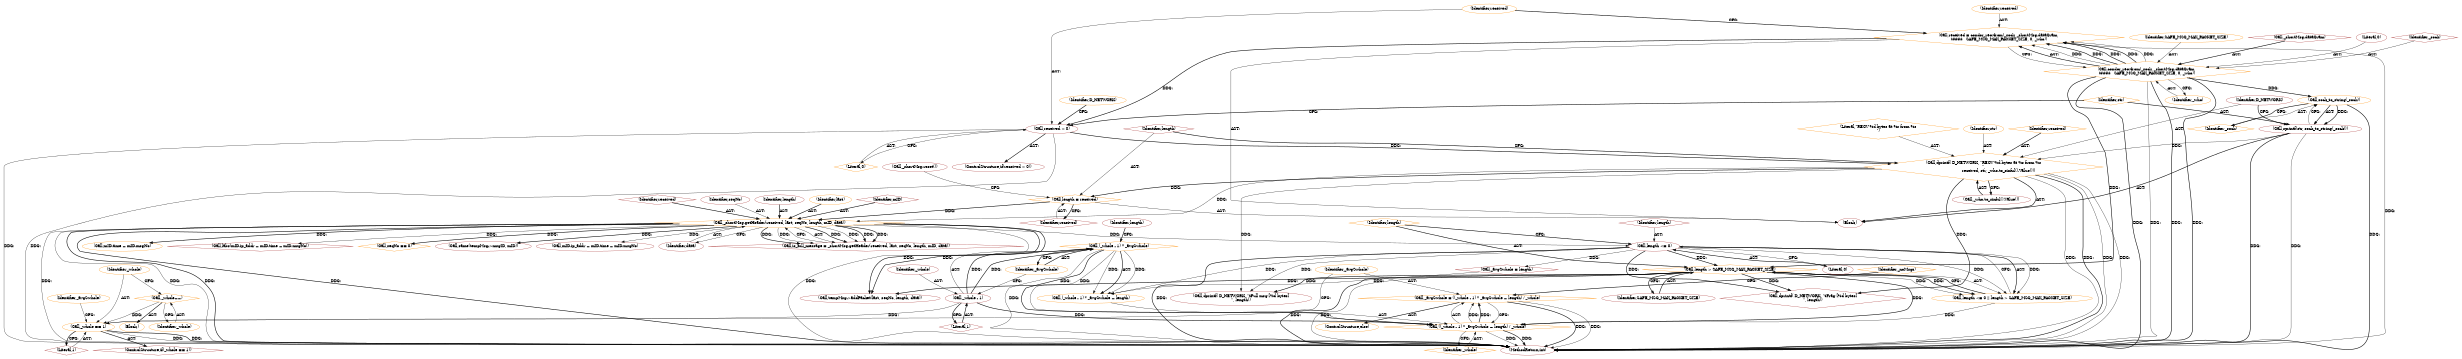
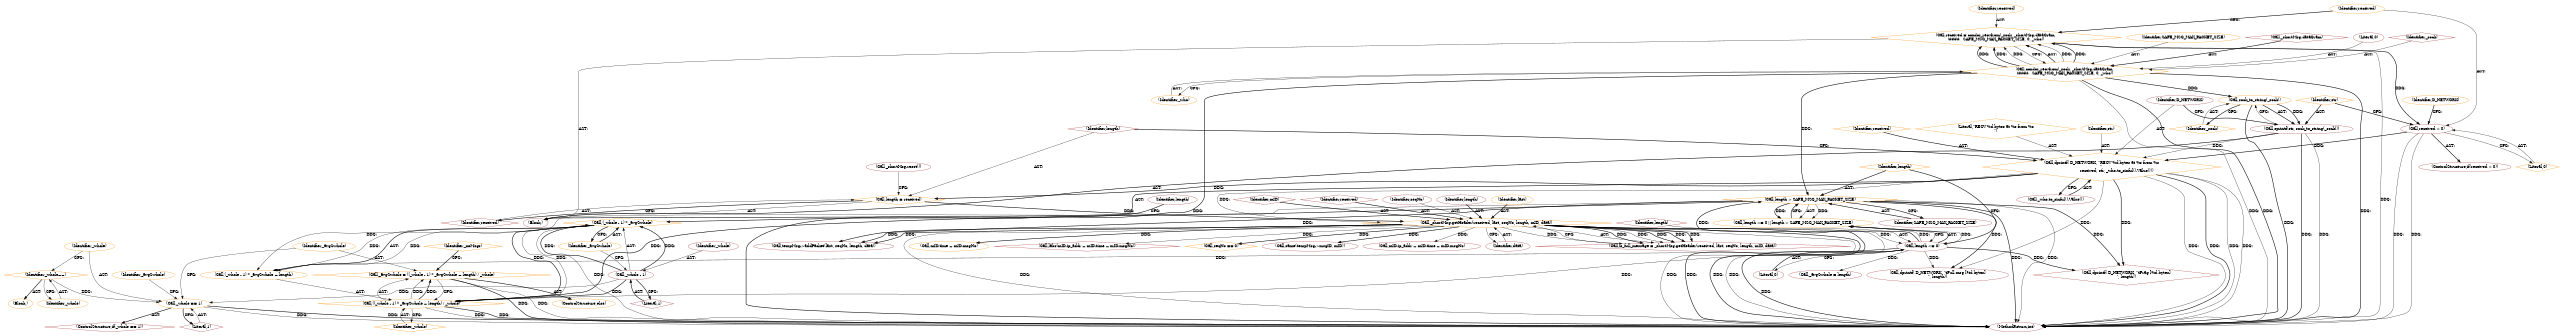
node "(Call,_avgSwhole = length)": shape diamond -> ellipse
edge "(Call,_avgSwhole = length)" -> "(Call,(_whole - 1) * _avgSwhole + length)": now "(Call,length > SAFE_MSG_MAX_PACKET_SIZE)" -> "(Call,(_whole - 1) * _avgSwhole + length)"
node "(Call,_whole++)": label "(Call,_whole++)" -> "(Identifier,_whole++)"
edge "(Call,length <= 0 || length > SAFE_MSG_MAX_PACKET_SIZE)" -> "(Call,((_whole - 1) * _avgSwhole + length) / _whole)": now "(Call,length <= 0)" -> "(Call,((_whole - 1) * _avgSwhole + length) / _whole)"
